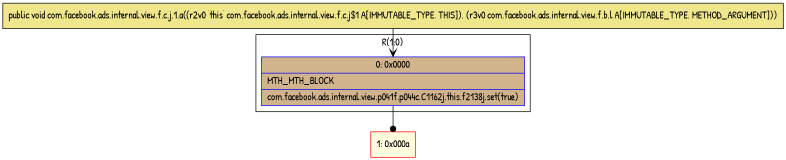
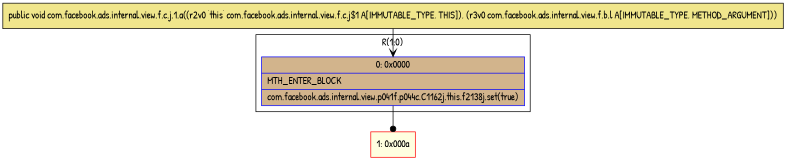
node "0: 0x0000": text "MTH_MTH_BLOCK" -> "MTH_ENTER_BLOCK"
